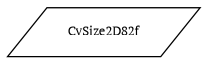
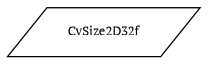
node "CvSize2D82f": label "CvSize2D82f" -> "CvSize2D32f"
